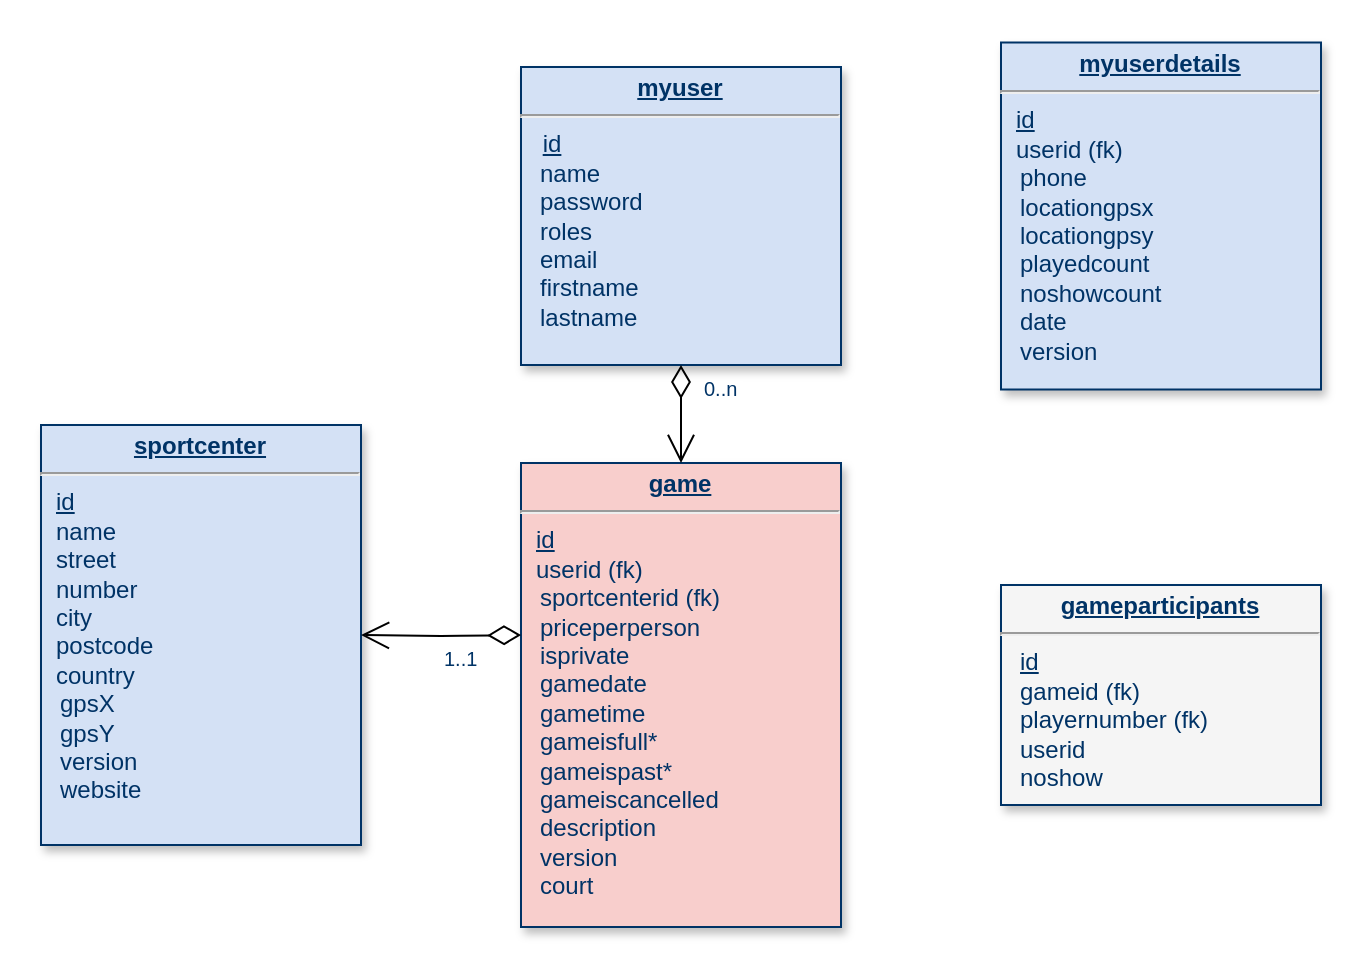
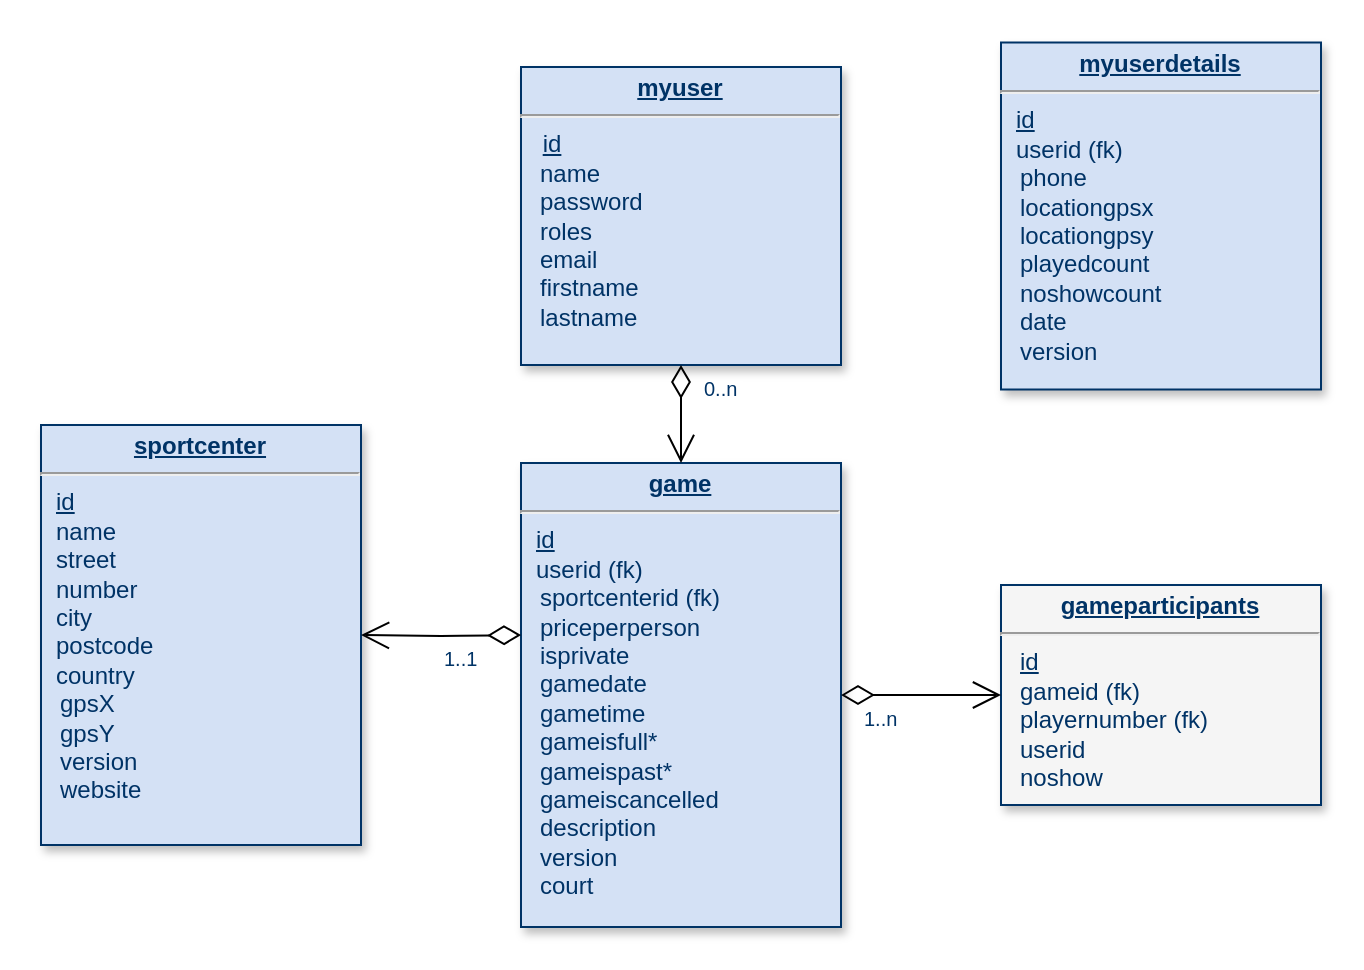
node "game id userid (fk) sportcenterid (fk) priceperperson isprivate gamedate gametime gameisfull* gameispast* gameiscancelled description version court": fillcolor #f8cecc -> #d4e1f5
edge "game id userid (fk) sportcenterid (fk) priceperperson isprivate gamedate gametime gameisfull* gameispast* gameiscancelled description version court" -- "gameparticipants id gameid (fk) playernumber (fk) userid noshow": added, label "1..n"
